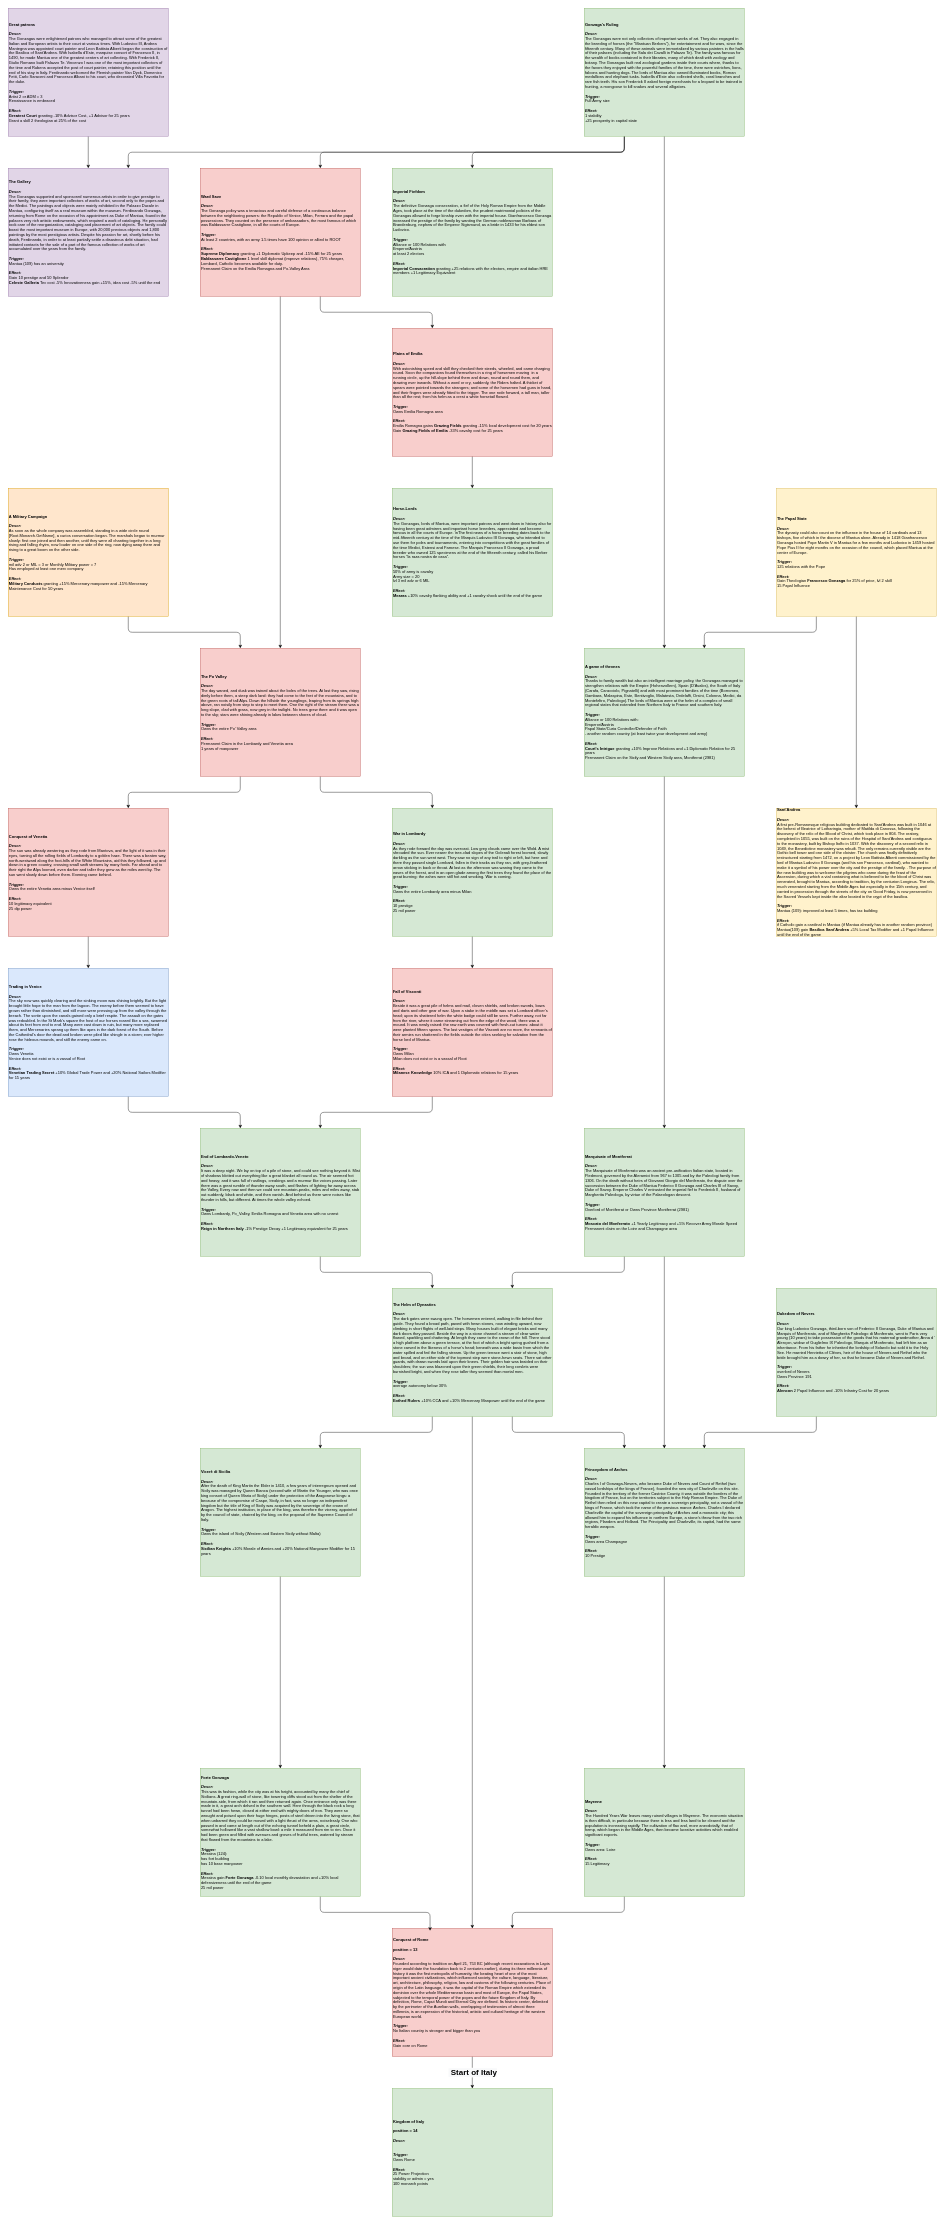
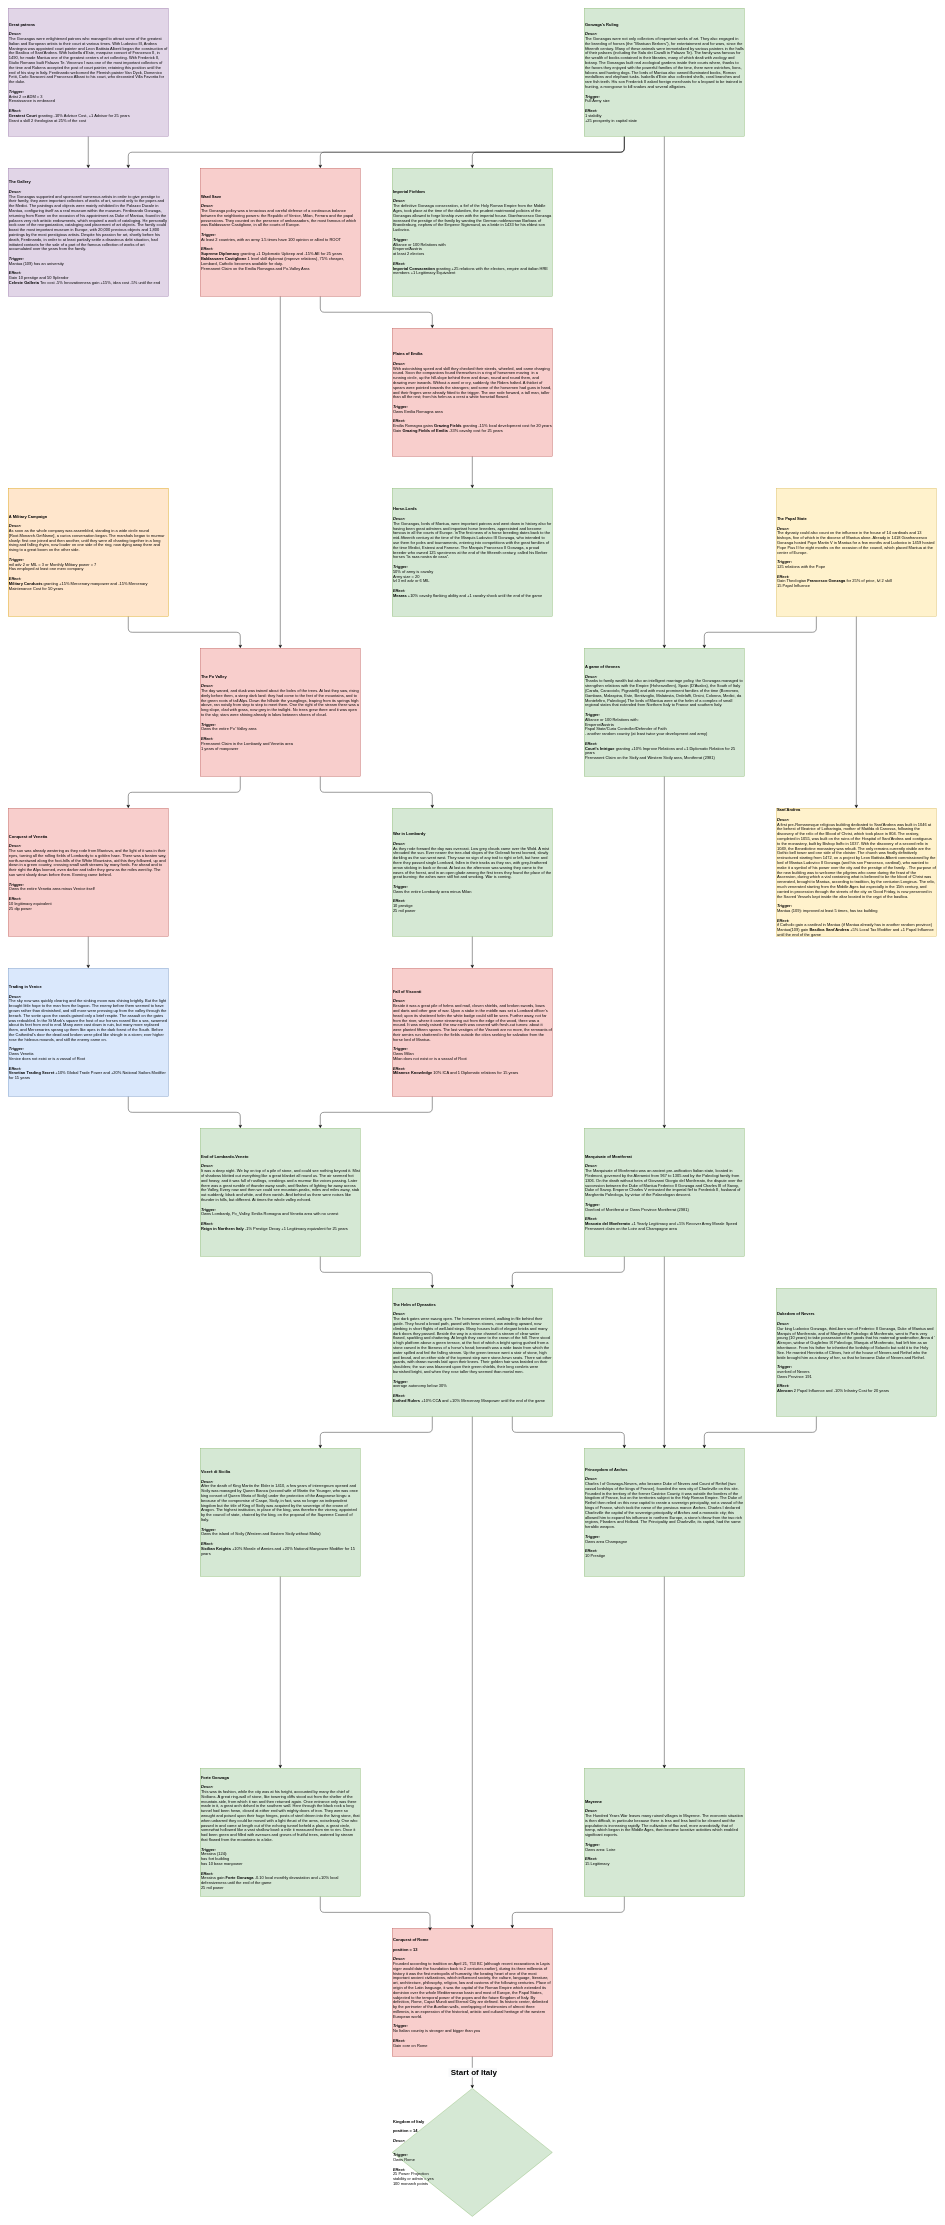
node "Kingdom of Italy position = 14 Descr: Trigger: Owns Rome Effect: 25 Power Projection stability or admin = yes 100 monarch points": shape rectangle -> diamond
